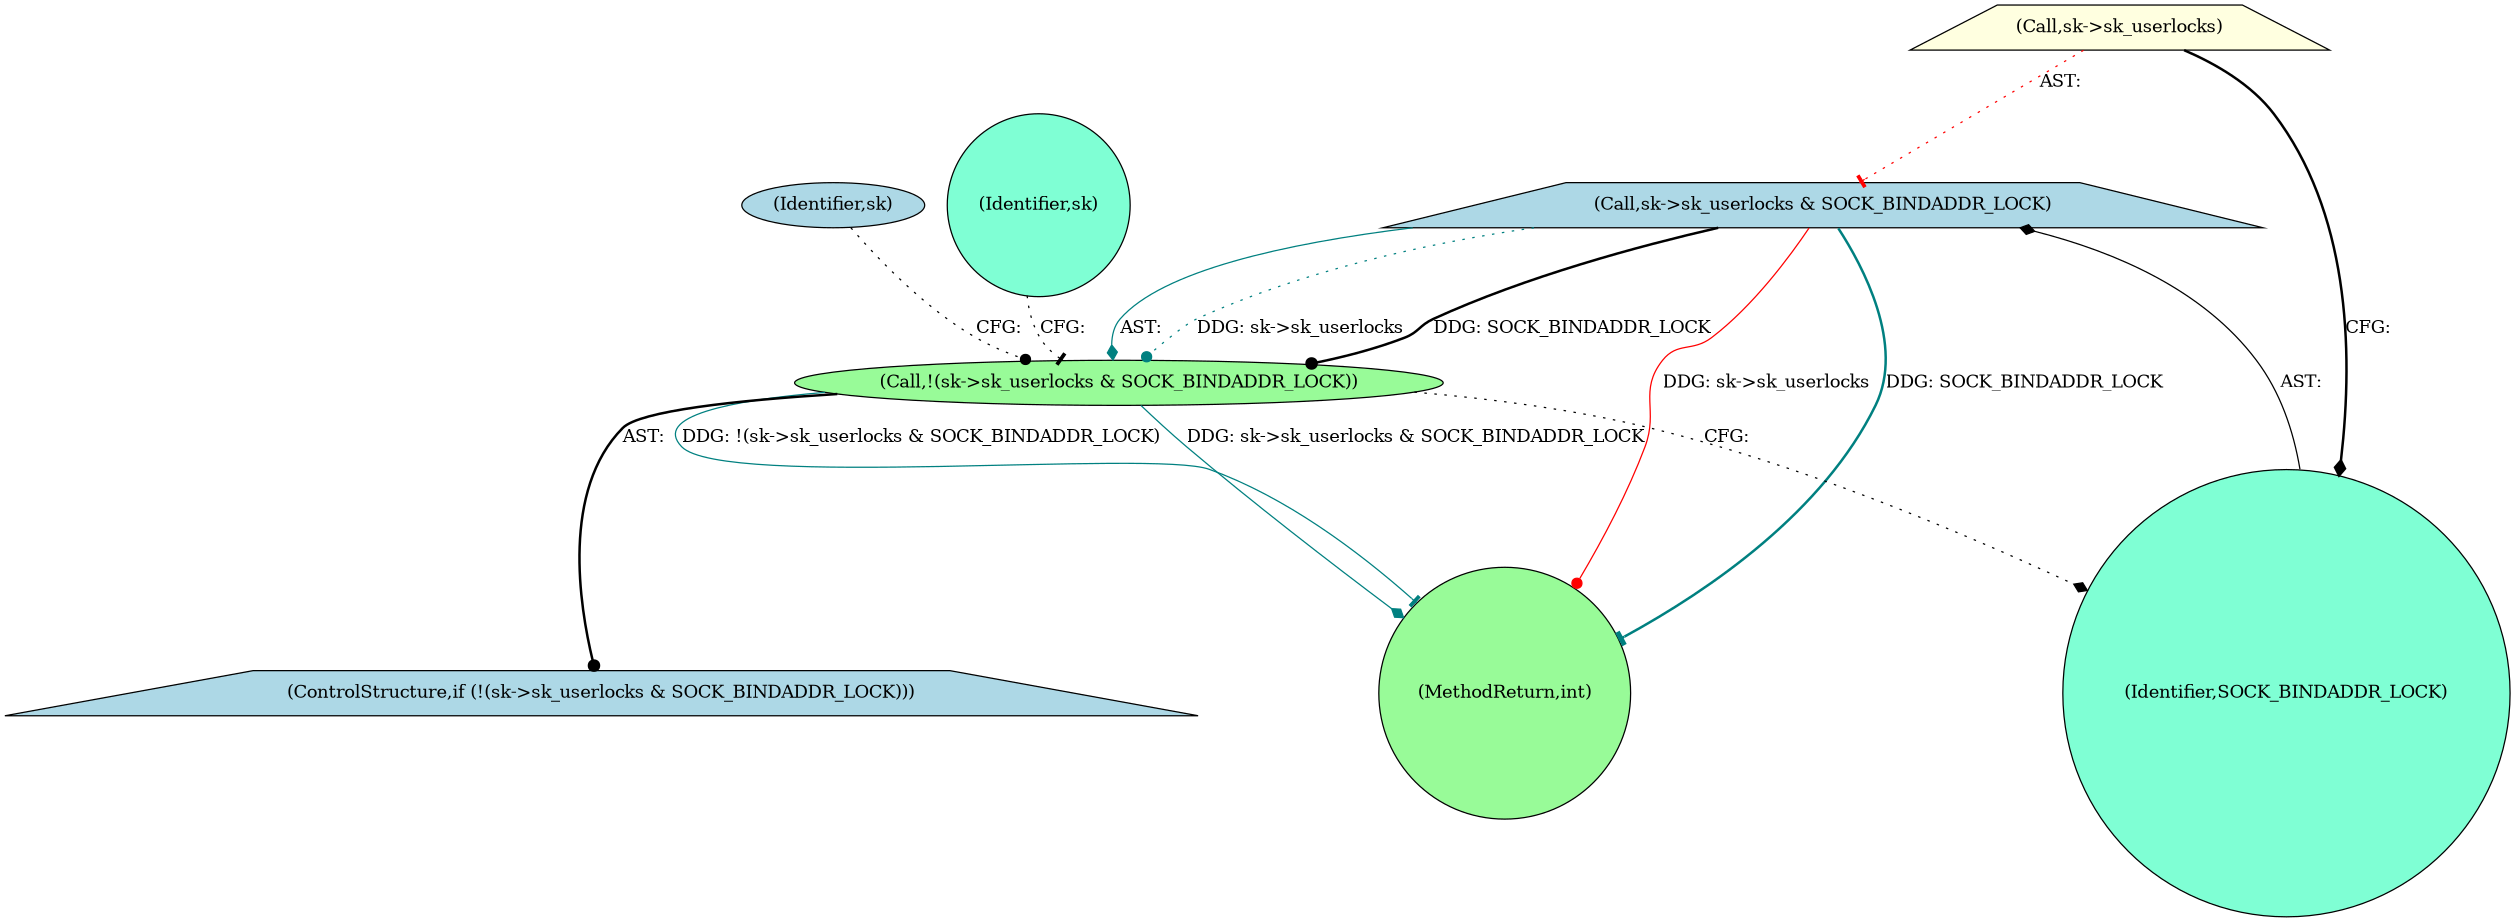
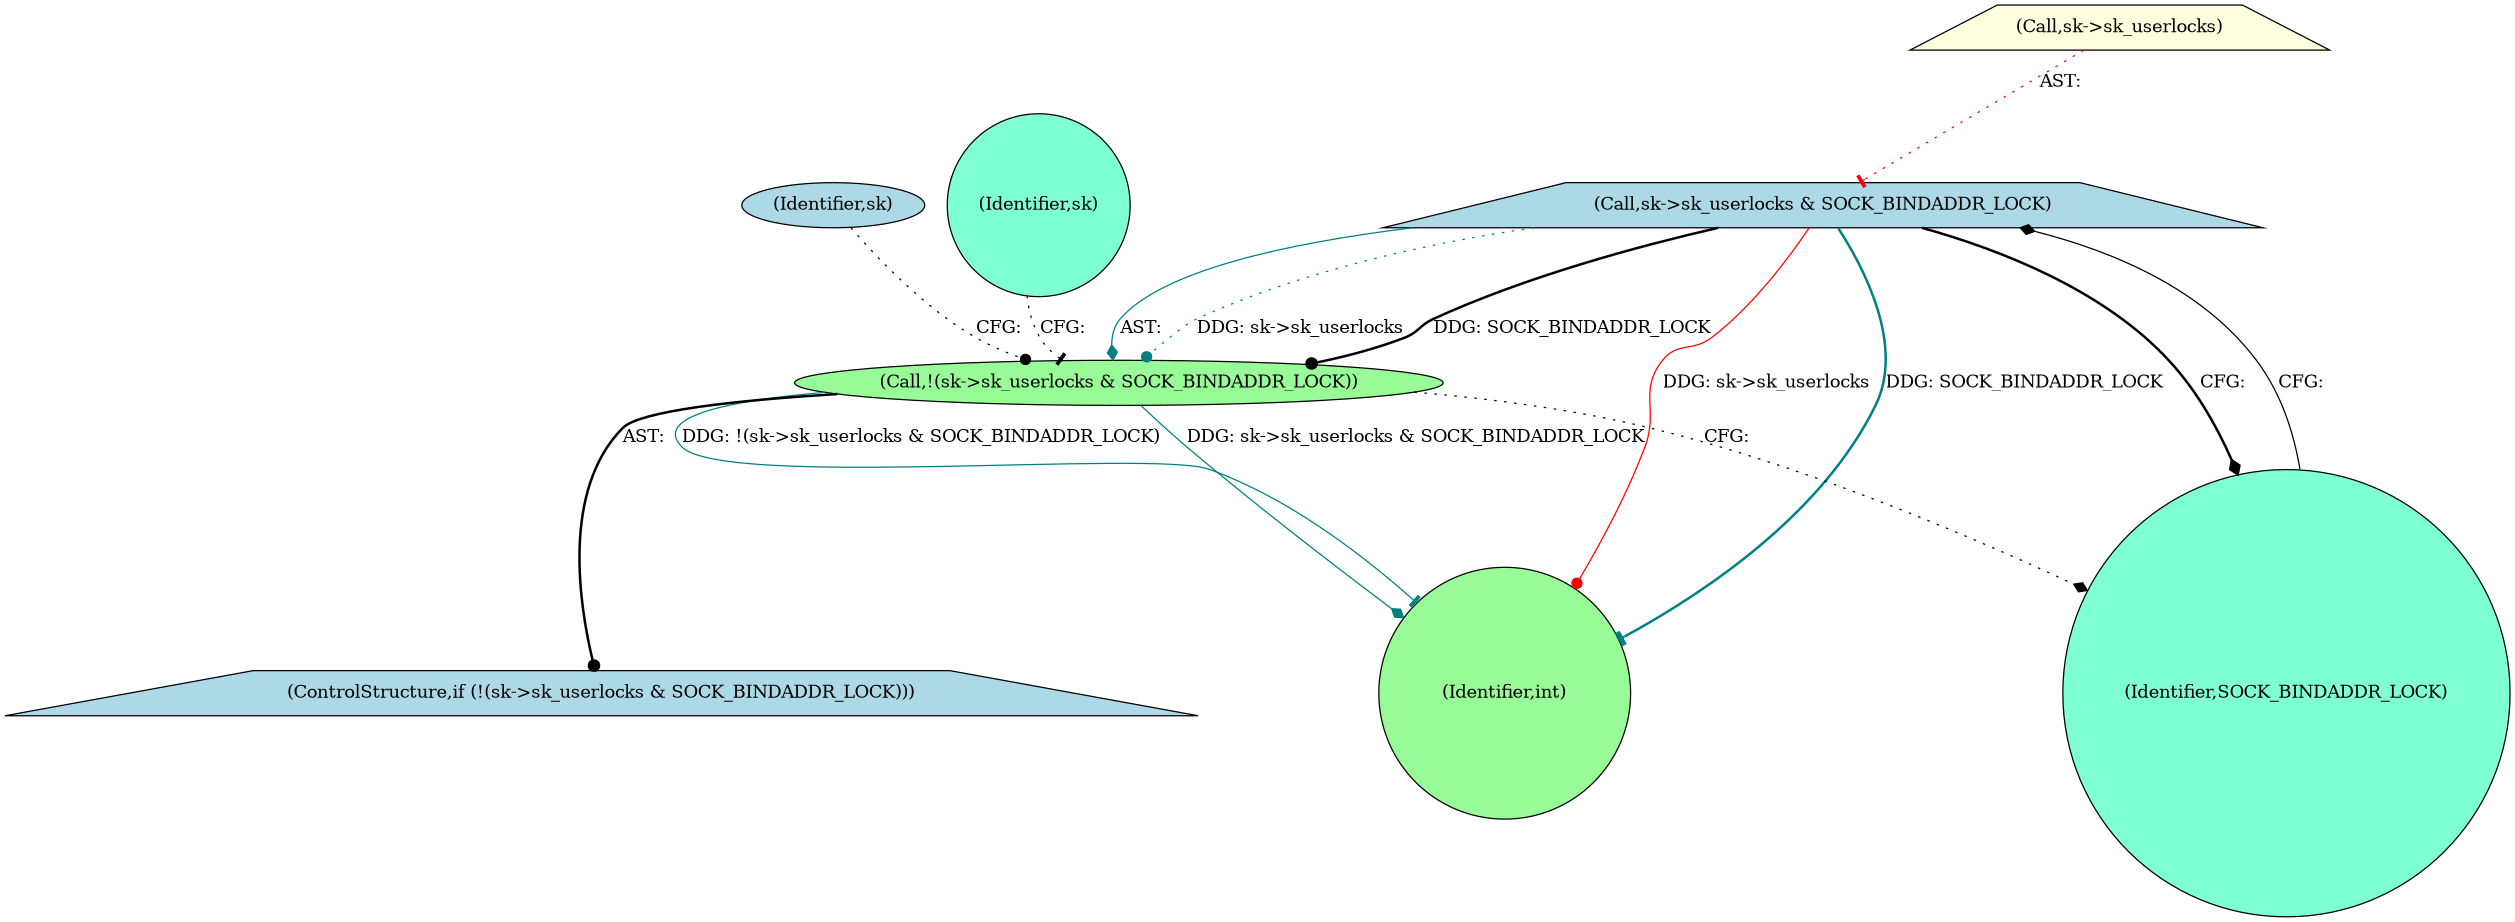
edge "(Call,sk->sk_userlocks)" -> "(Identifier,SOCK_BINDADDR_LOCK)": now "(Call,sk->sk_userlocks & SOCK_BINDADDR_LOCK)" -> "(Identifier,SOCK_BINDADDR_LOCK)"
edge "(Identifier,SOCK_BINDADDR_LOCK)" -> "(Call,sk->sk_userlocks & SOCK_BINDADDR_LOCK)": label "AST: " -> "CFG: "
node "(MethodReturn,int)": label "(MethodReturn,int)" -> "(Identifier,int)"
